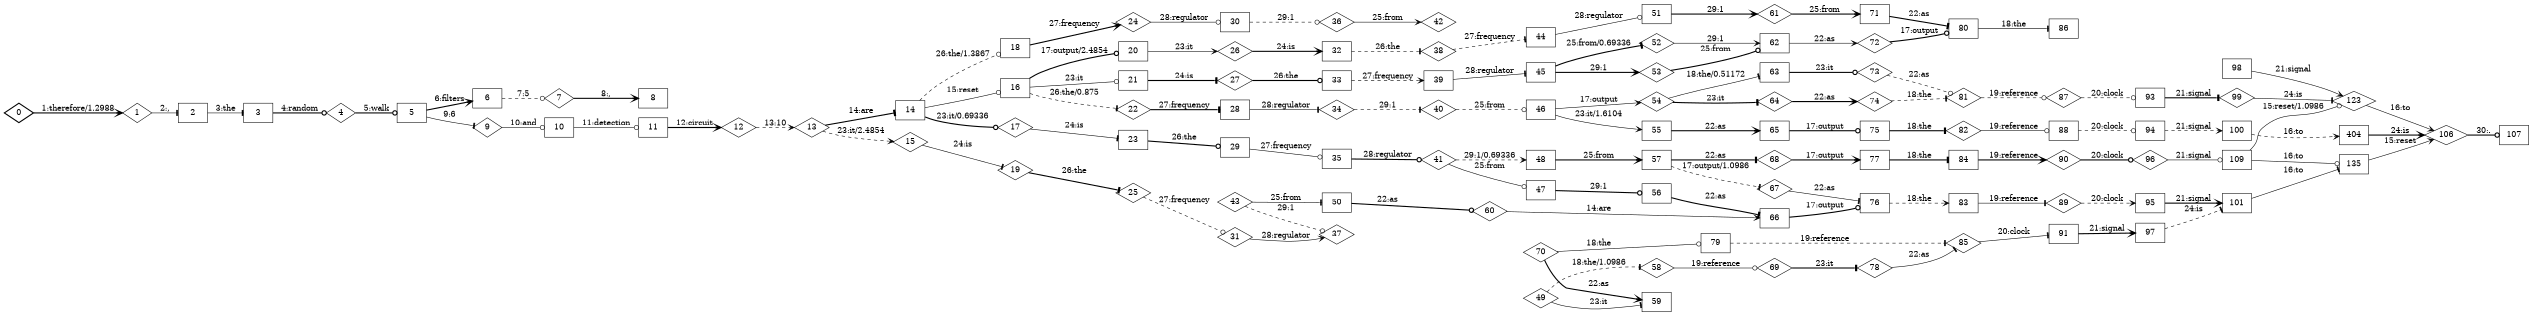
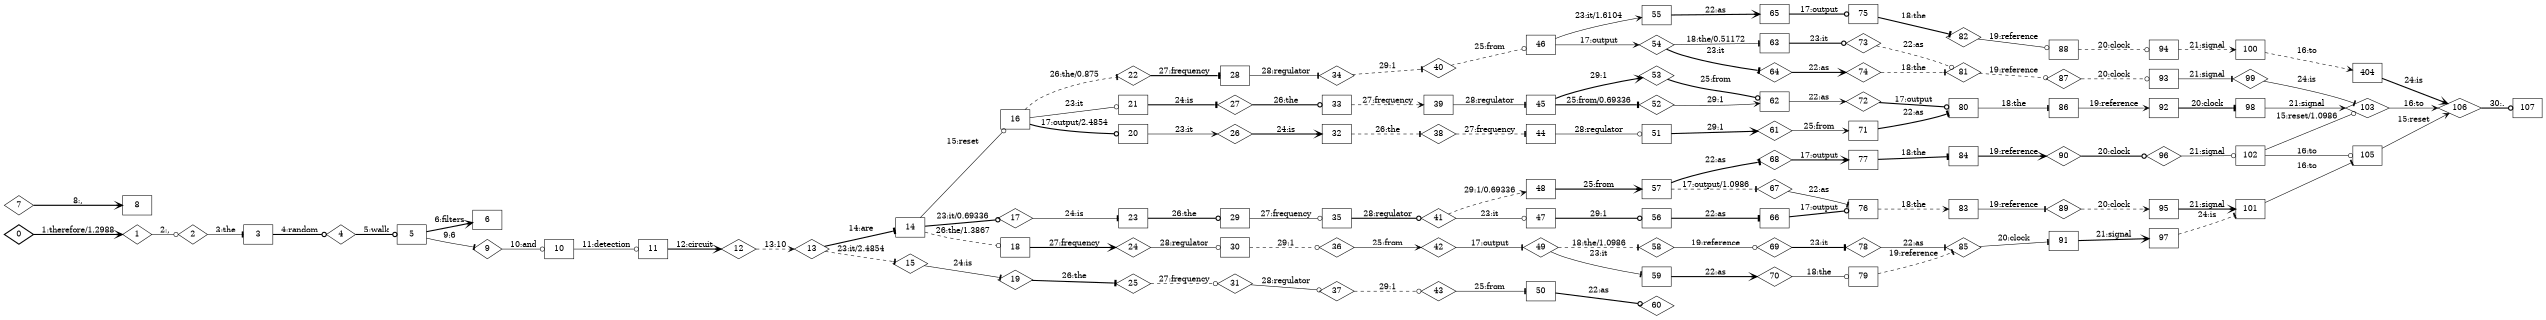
edge "61" -> "71": style bold -> solid
edge "6" -> "7": removed, label "7:5"
edge "93" -> "99": style bold -> solid
node "123": label "123" -> "103"
node "92": added
edge "1" -> "2": arrowhead tee -> odot
node "2": shape box -> diamond
edge "13" -> "15": arrowhead vee -> tee
node "109": label "109" -> "102"
node "135": label "135" -> "105"
edge "41" -> "47": label "25:from" -> "23:it"
edge "60" -> "66": removed, label "14:are"
edge "43" -> "37": reversed
edge "31" -> "37": arrowhead vee -> odot
edge "42" -> "49": added, label "17:output"
edge "70" -> "59": reversed
